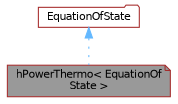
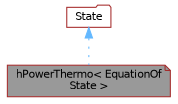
node "EquationOfState": label "EquationOfState" -> "State"
